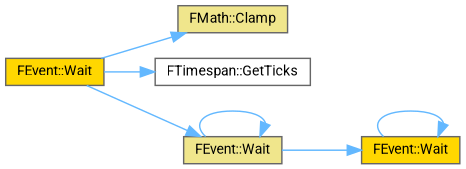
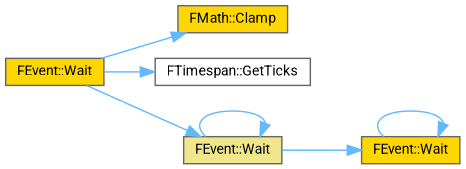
node "FMath::Clamp": fillcolor khaki -> gold
